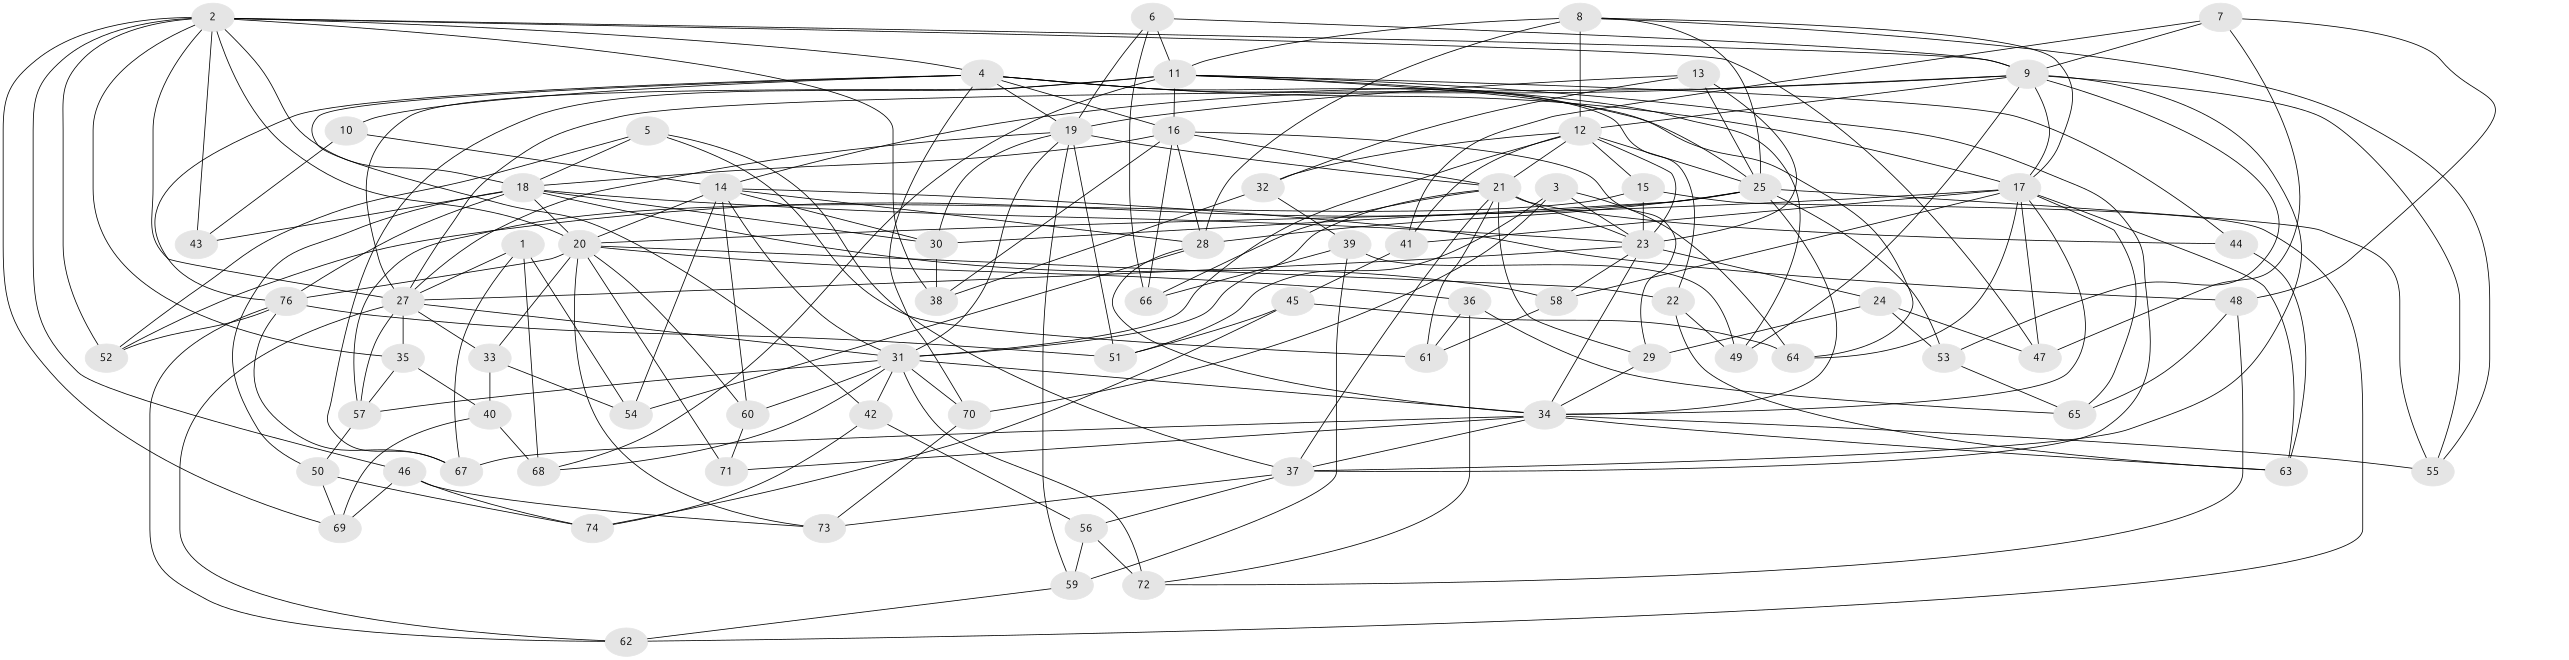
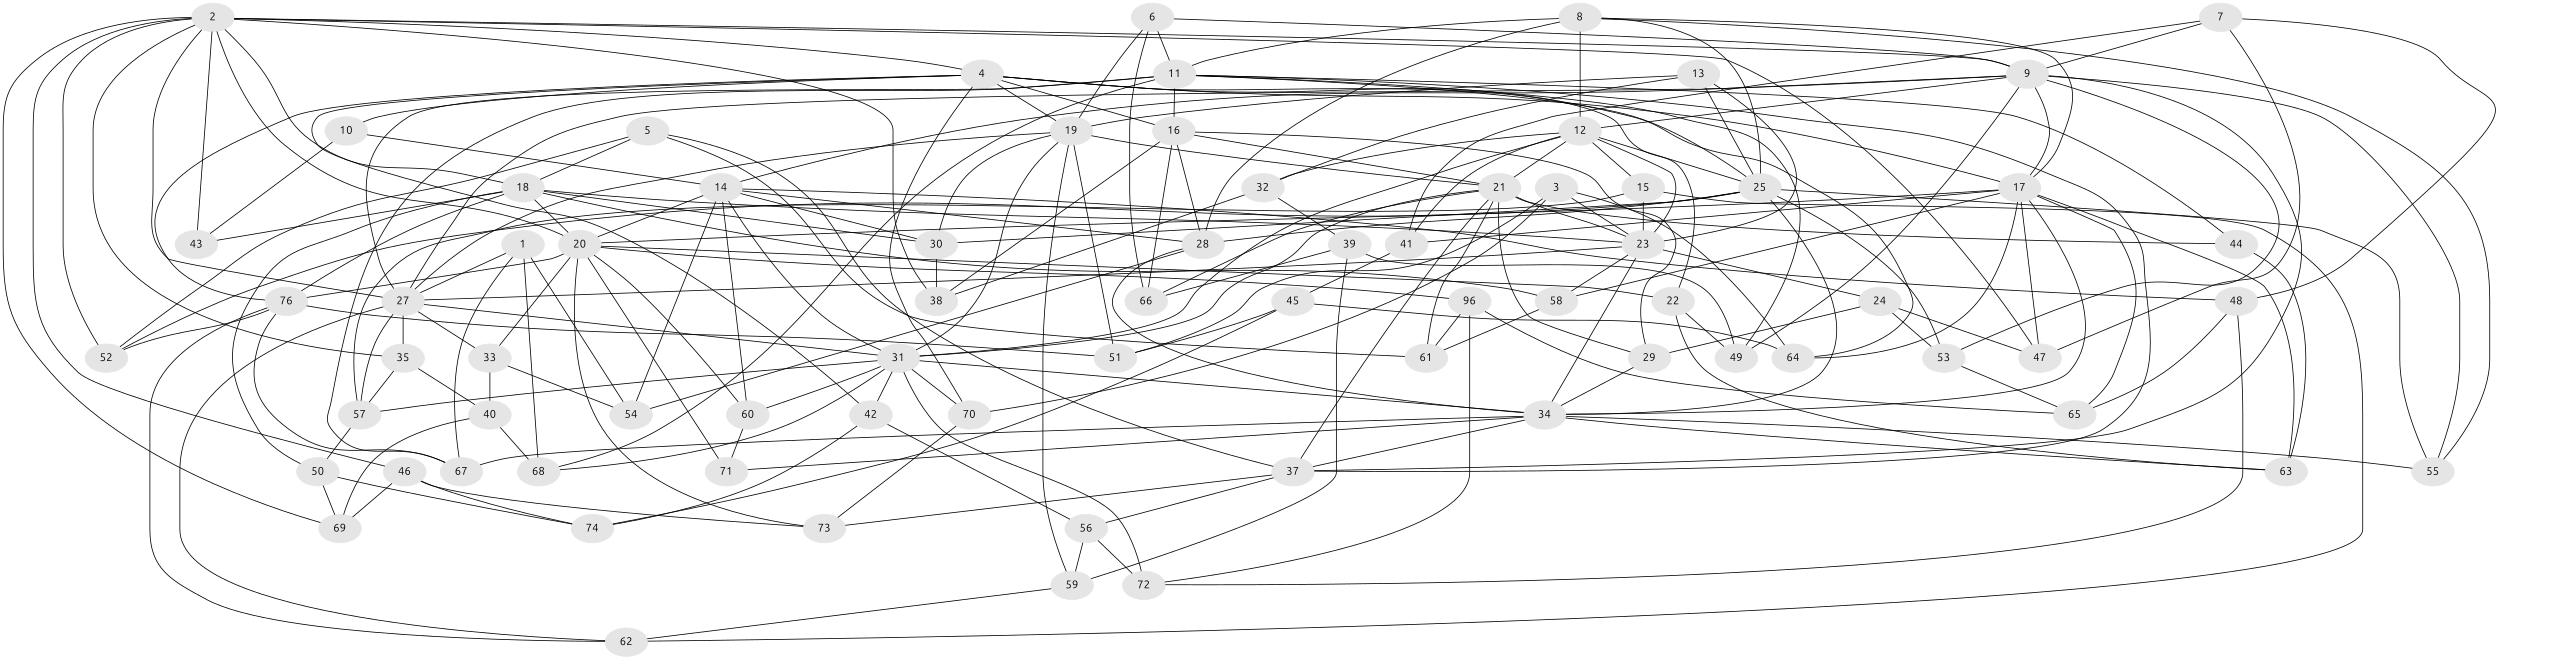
edge "16" -- "18": removed
node "36": label "36" -> "96"
